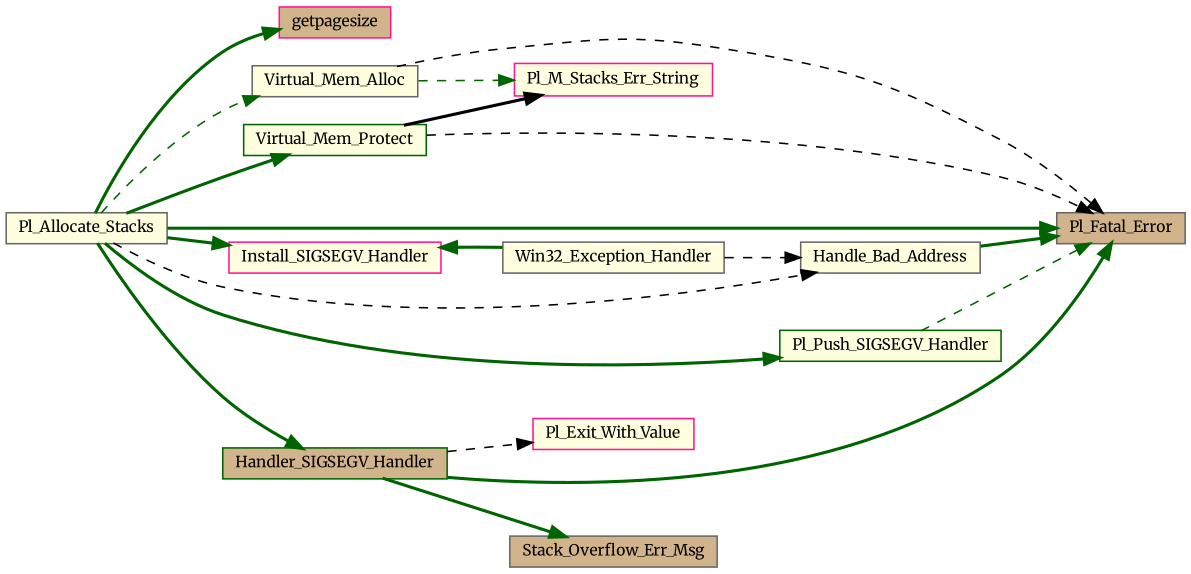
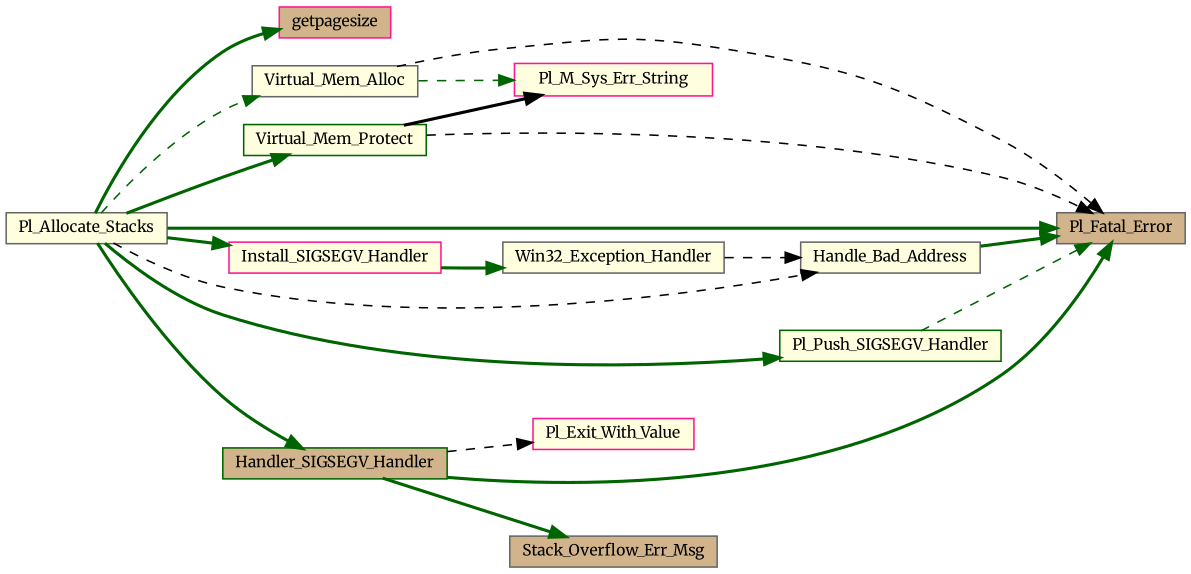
node "Pl_M_Stacks_Err_String": label "Pl_M_Stacks_Err_String" -> "Pl_M_Sys_Err_String"
edge "Win32_Exception_Handler" -> "Install_SIGSEGV_Handler": reversed
